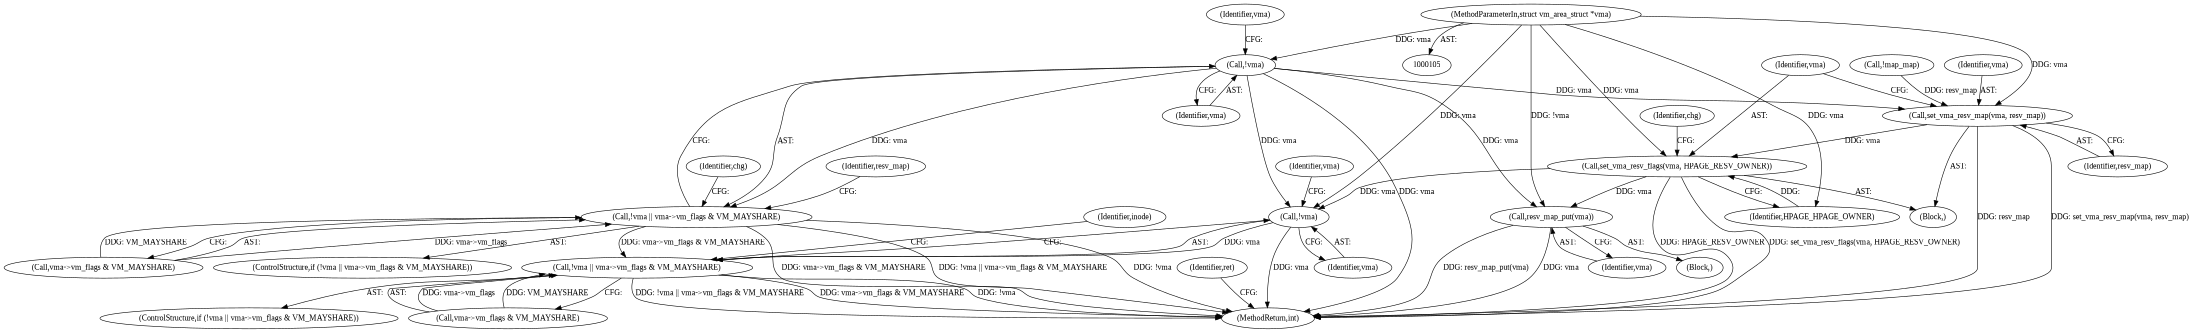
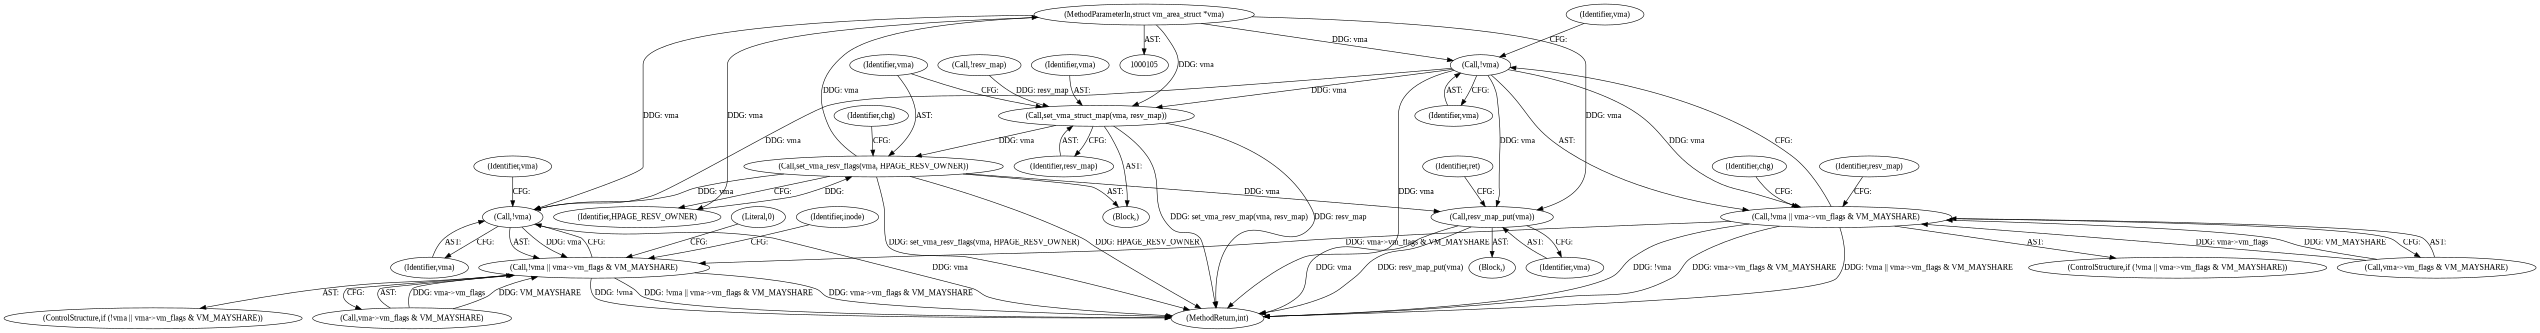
node "(Call,!map_map)": label "(Call,!map_map)" -> "(Call,!resv_map)"
edge "(MethodParameterIn,struct vm_area_struct *vma)" -> "(Call,set_vma_resv_flags(vma, HPAGE_RESV_OWNER))": reversed
edge "(MethodParameterIn,struct vm_area_struct *vma)" -> "(Call,resv_map_put(vma))": label "DDG: !vma" -> "DDG: vma"
node "(Call,set_vma_resv_map(vma, resv_map))": label "(Call,set_vma_resv_map(vma, resv_map))" -> "(Call,set_vma_struct_map(vma, resv_map))"
node "(Literal,0)": added
node "(Identifier,HPAGE_HPAGE_OWNER)": label "(Identifier,HPAGE_HPAGE_OWNER)" -> "(Identifier,HPAGE_RESV_OWNER)"
edge "(Identifier,ret)" -> "(MethodReturn,int)": now "(Identifier,ret)" -> "(Call,resv_map_put(vma))"
